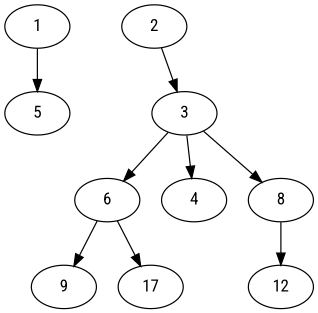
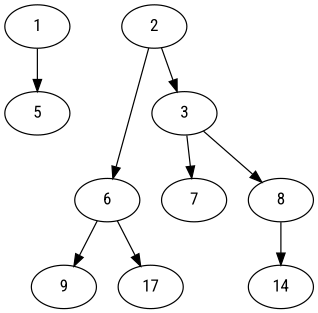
edge "3" -> "6": now "2" -> "6"
node "4": label "4" -> "7"
node "12": label "12" -> "14"
